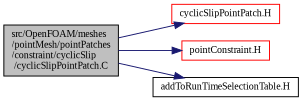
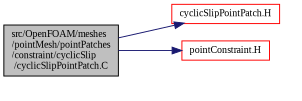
node "addToRunTimeSelectionTable.H": removed
